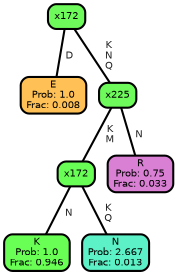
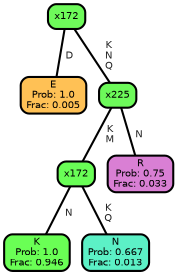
node "E Prob: 1.0 Frac: 0.008": label "E Prob: 1.0 Frac: 0.008" -> "E Prob: 1.0 Frac: 0.005"
node "N Prob: 2.667 Frac: 0.013": label "N Prob: 2.667 Frac: 0.013" -> "N Prob: 0.667 Frac: 0.013"
